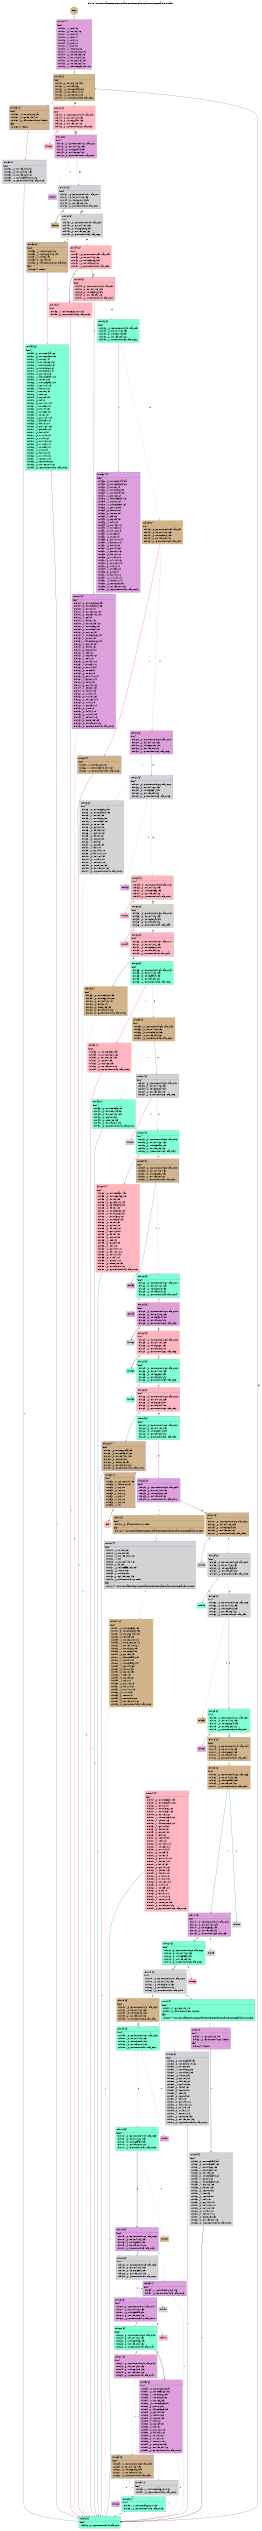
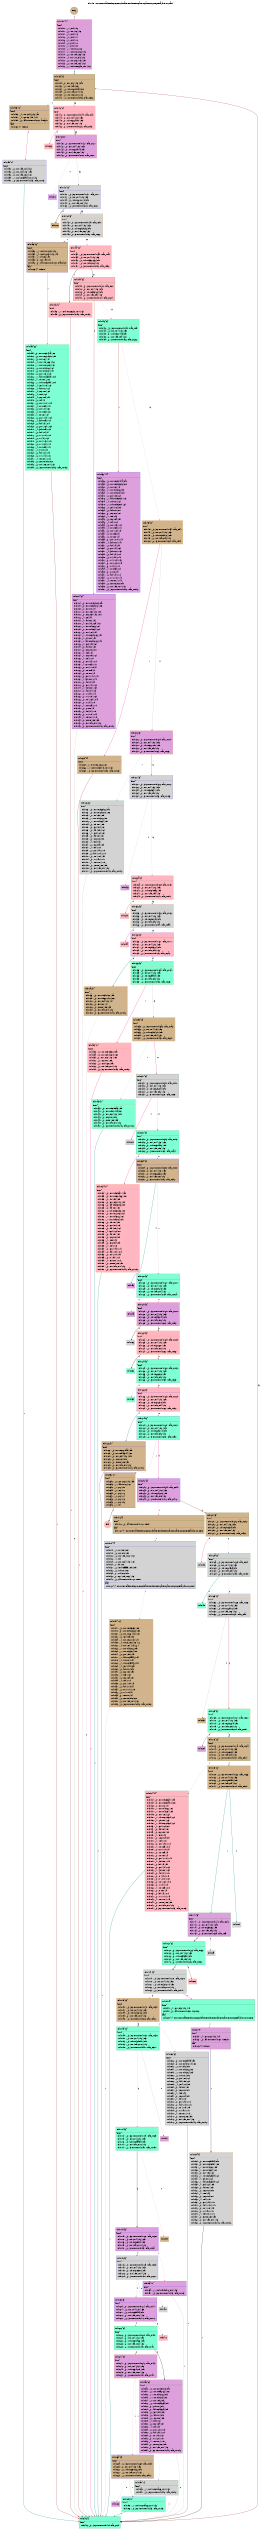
edge "0x40156c [25]" -> "0x401585 [25]": added, label "14"
